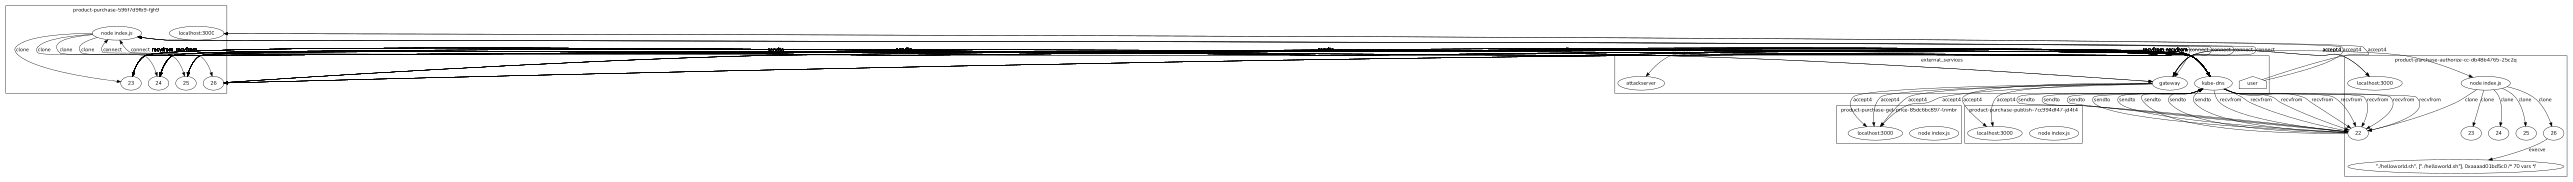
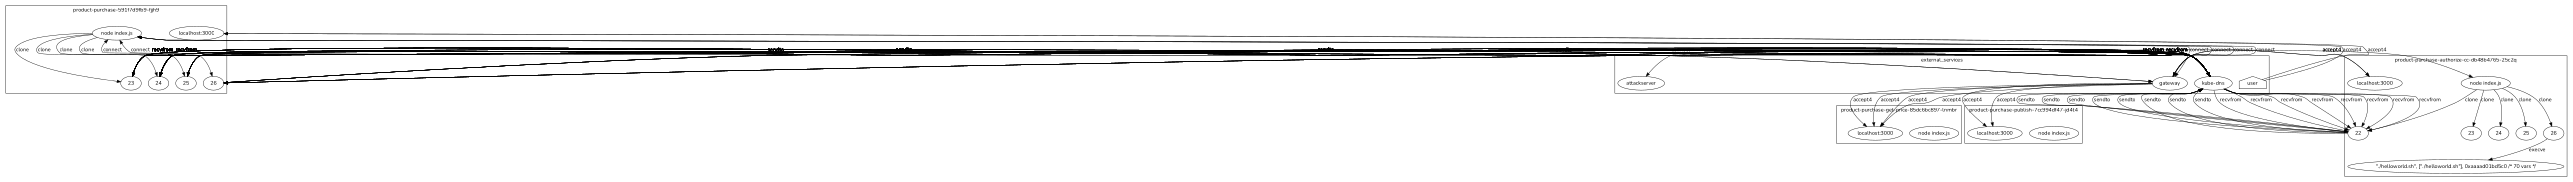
cluster " product-purchase-596f7d9fb9-fjjh9 ": label " product-purchase-596f7d9fb9-fjjh9 " -> " product-purchase-591f7d9fb9-fjjh9 "
